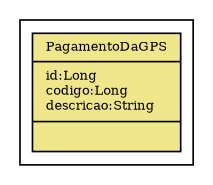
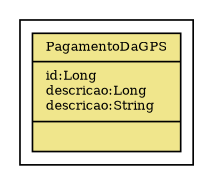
node "PagamentoDaGPS": text "codigo:Long" -> "descricao:Long"
